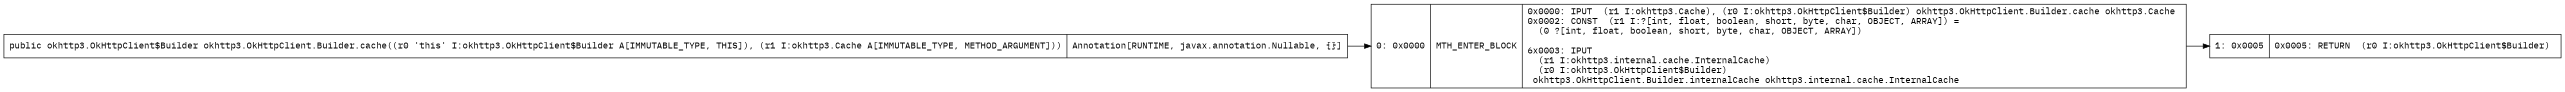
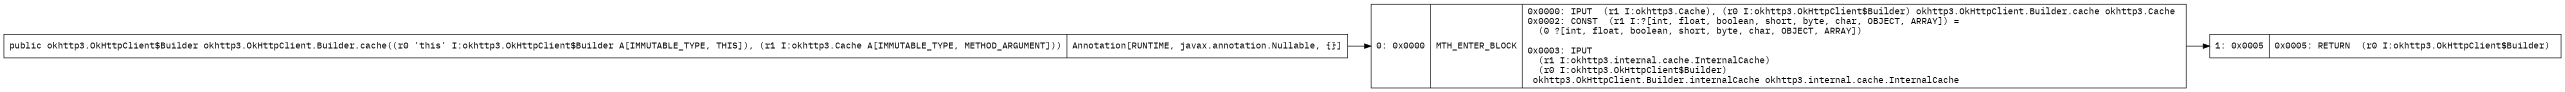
node "0: 0x0000": text "6x0003: IPUT" -> "0x0003: IPUT"
